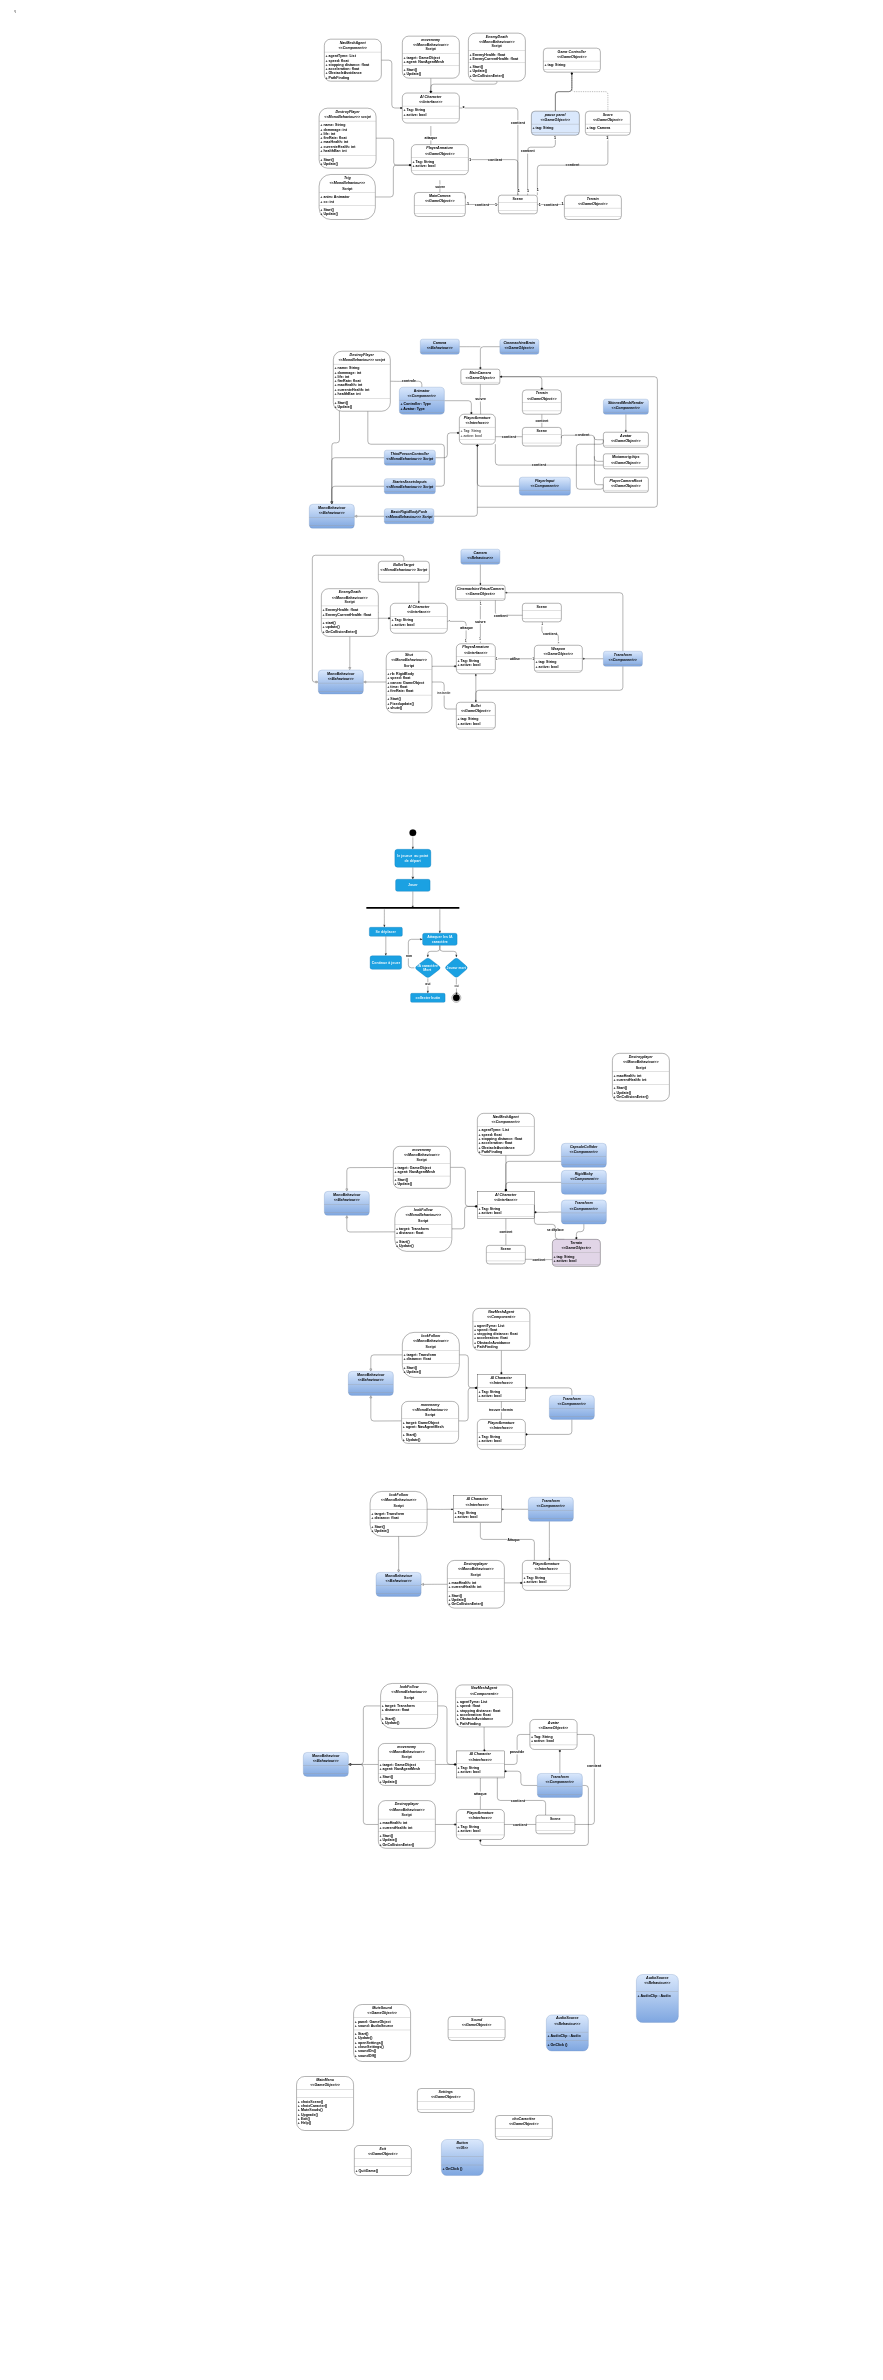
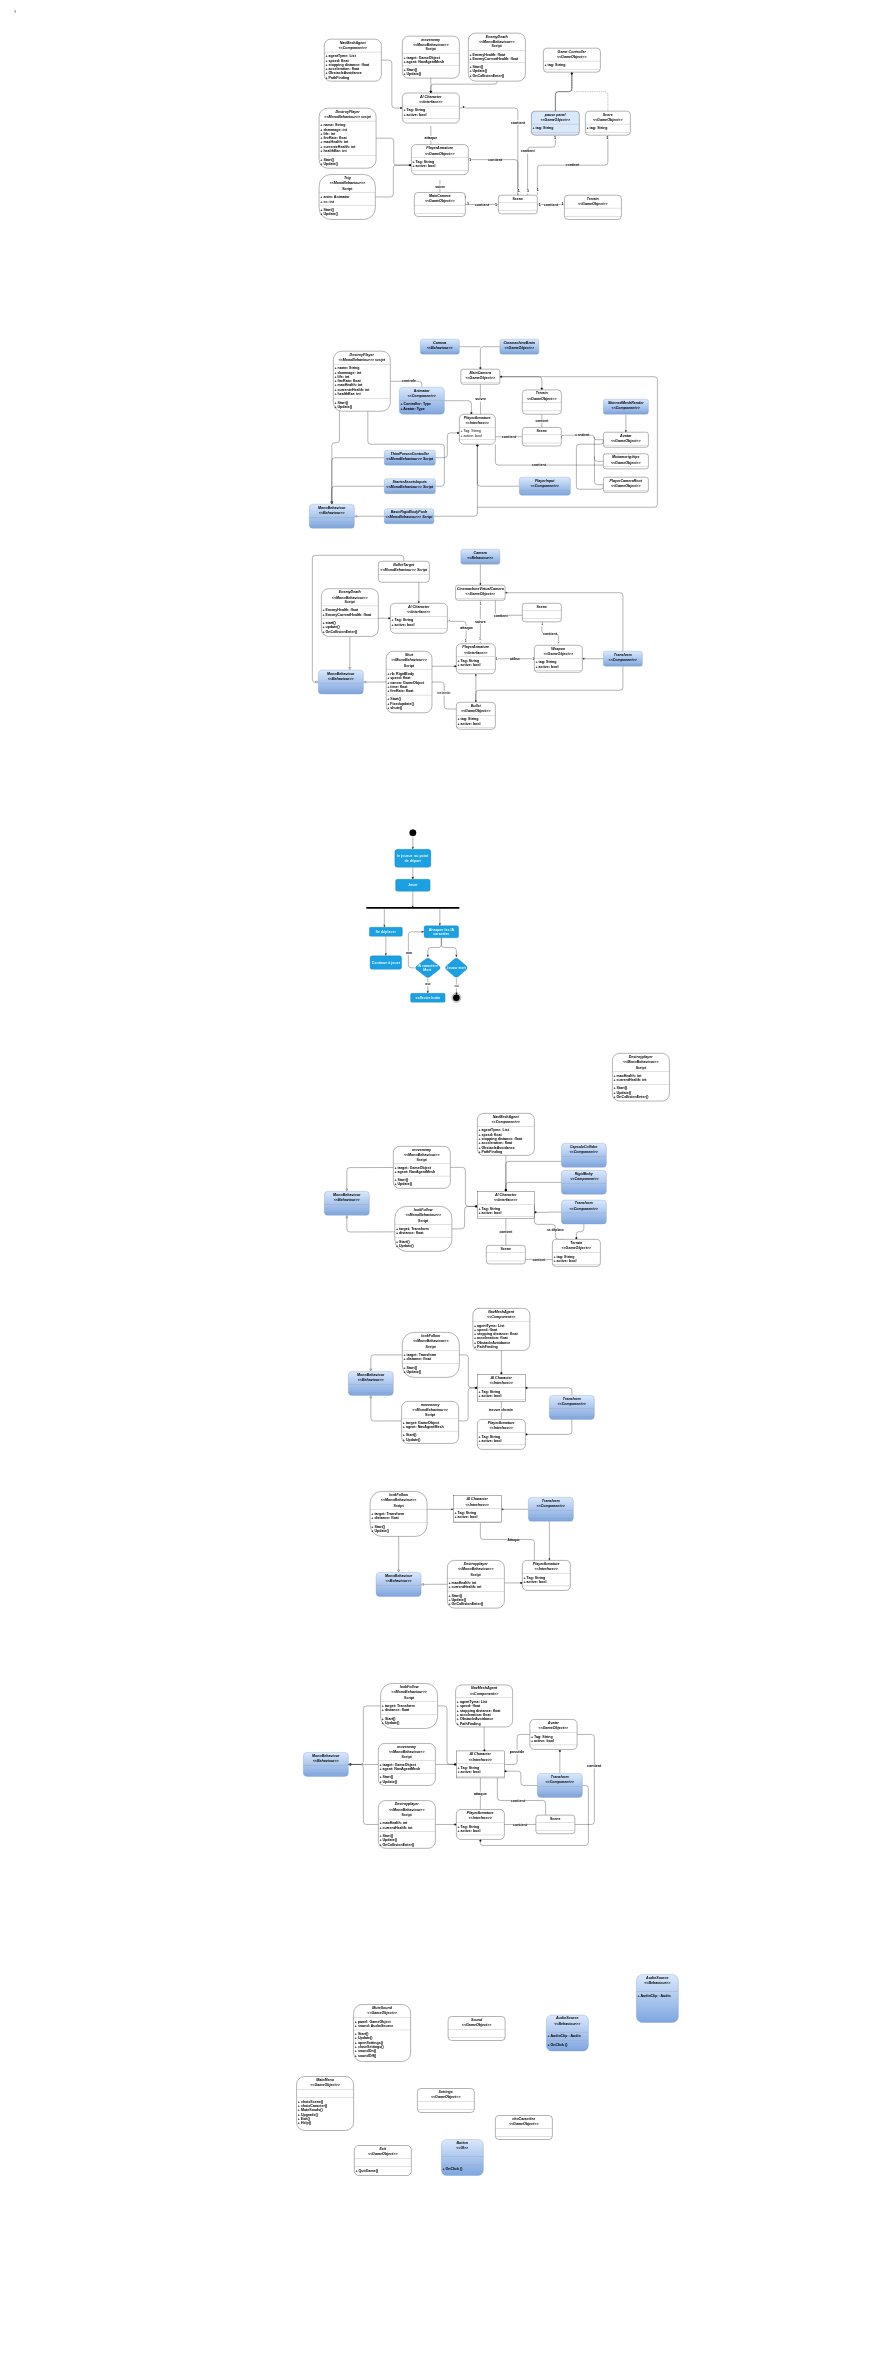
node "Score <<GameObject>> + tag: Camera": label "Score <<GameObject>> + tag: Camera" -> "Score <<GameObject>> + tag: String"
node "Attaquer les IA caractère": moved (440, 939) -> (441, 932)
node "Terrain <<GameObject>> + tag: String + active: bool": fillcolor #e1d5e7 -> #ffffff
